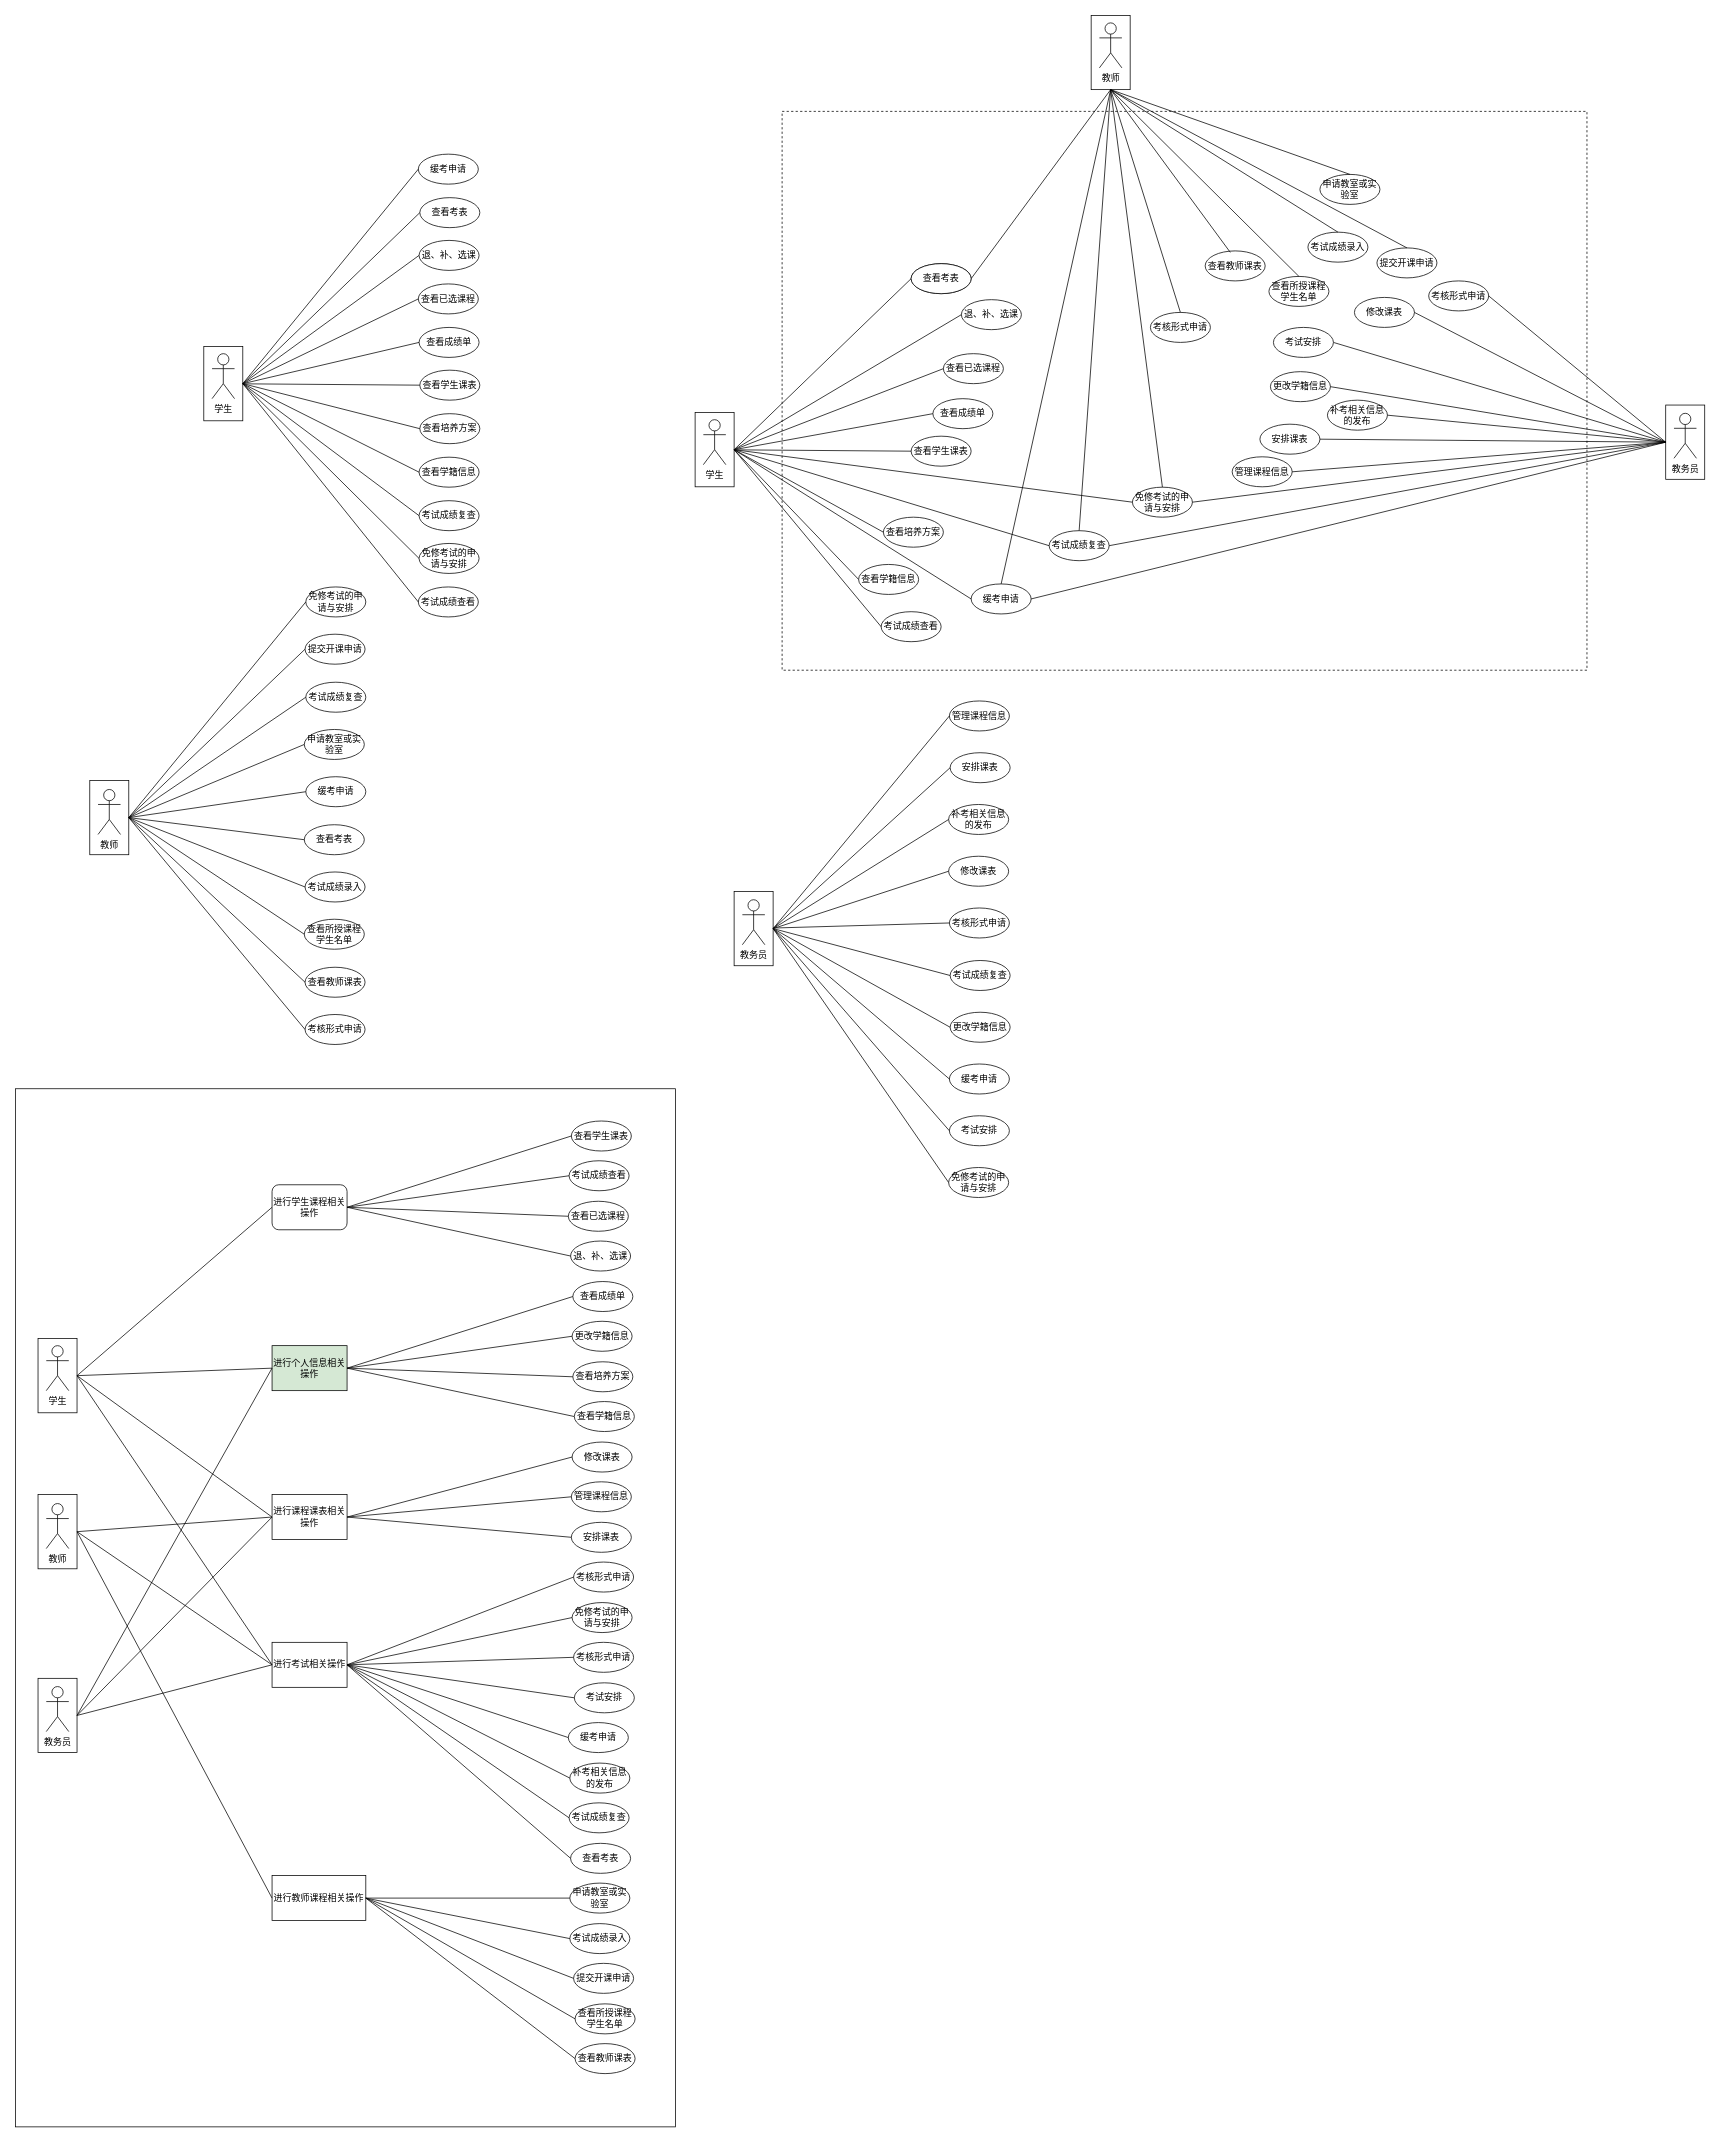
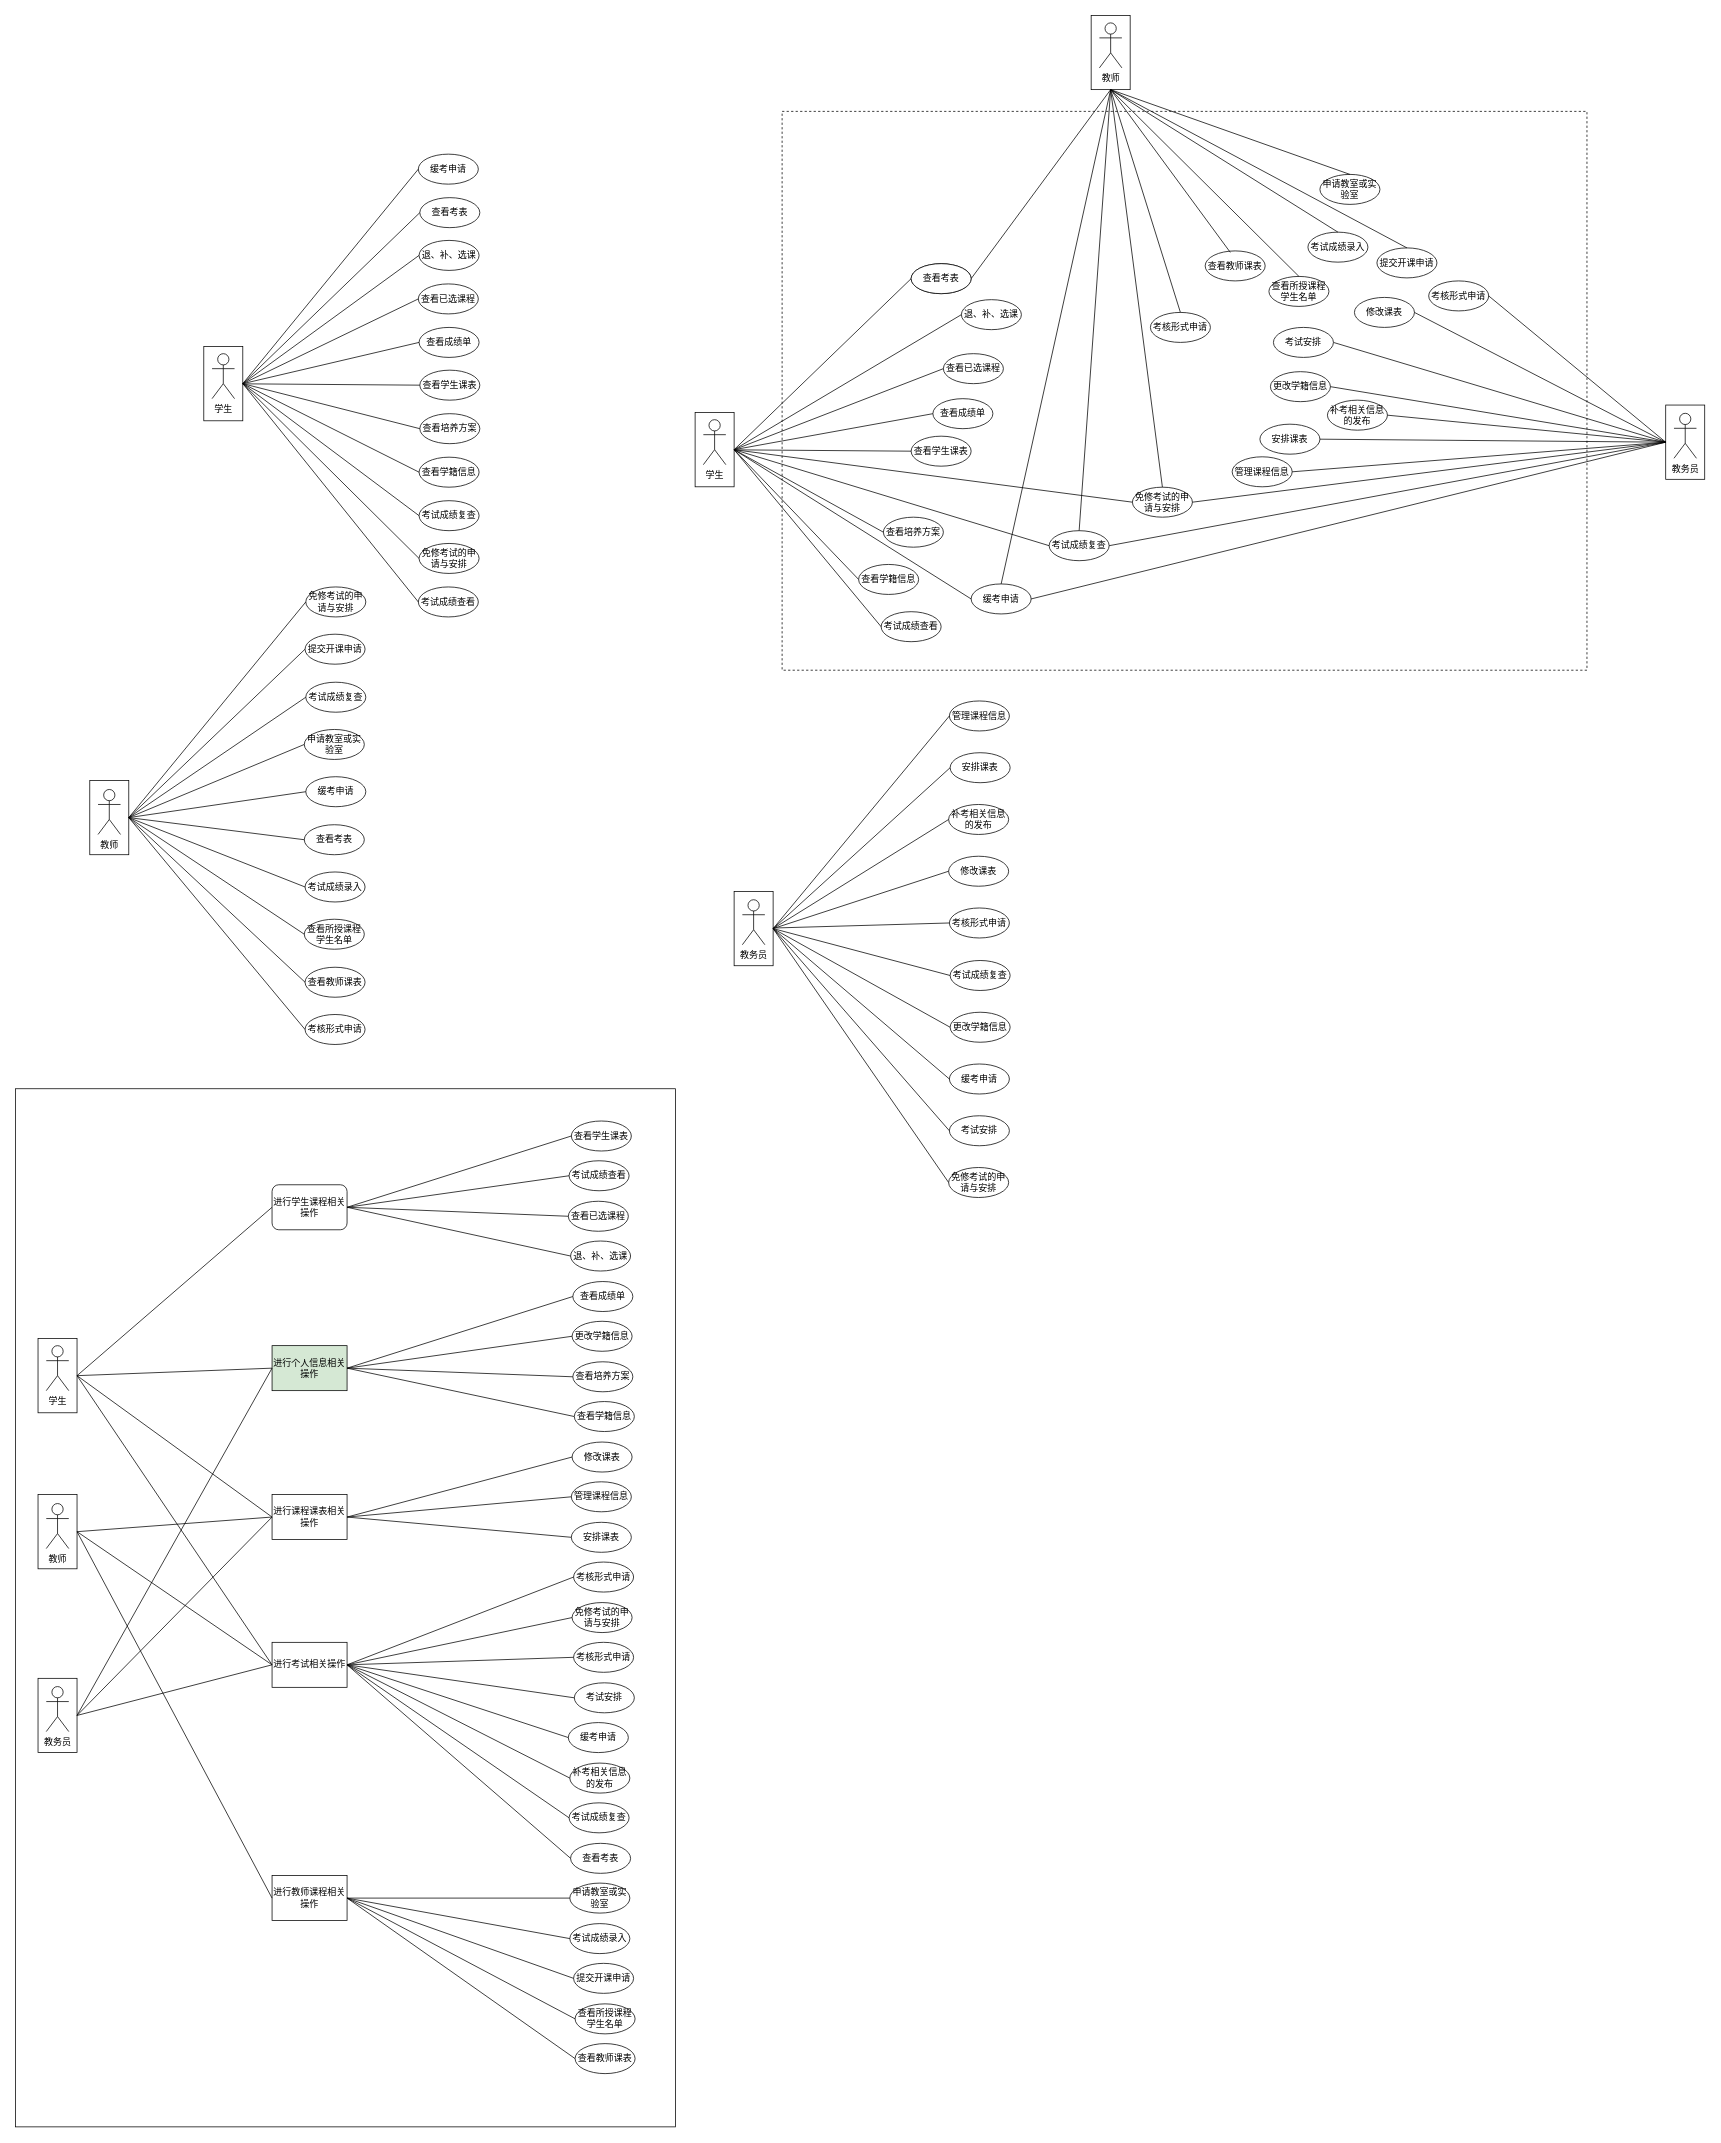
node "进行教师课程相关操作": size 94x45 -> 75x45
